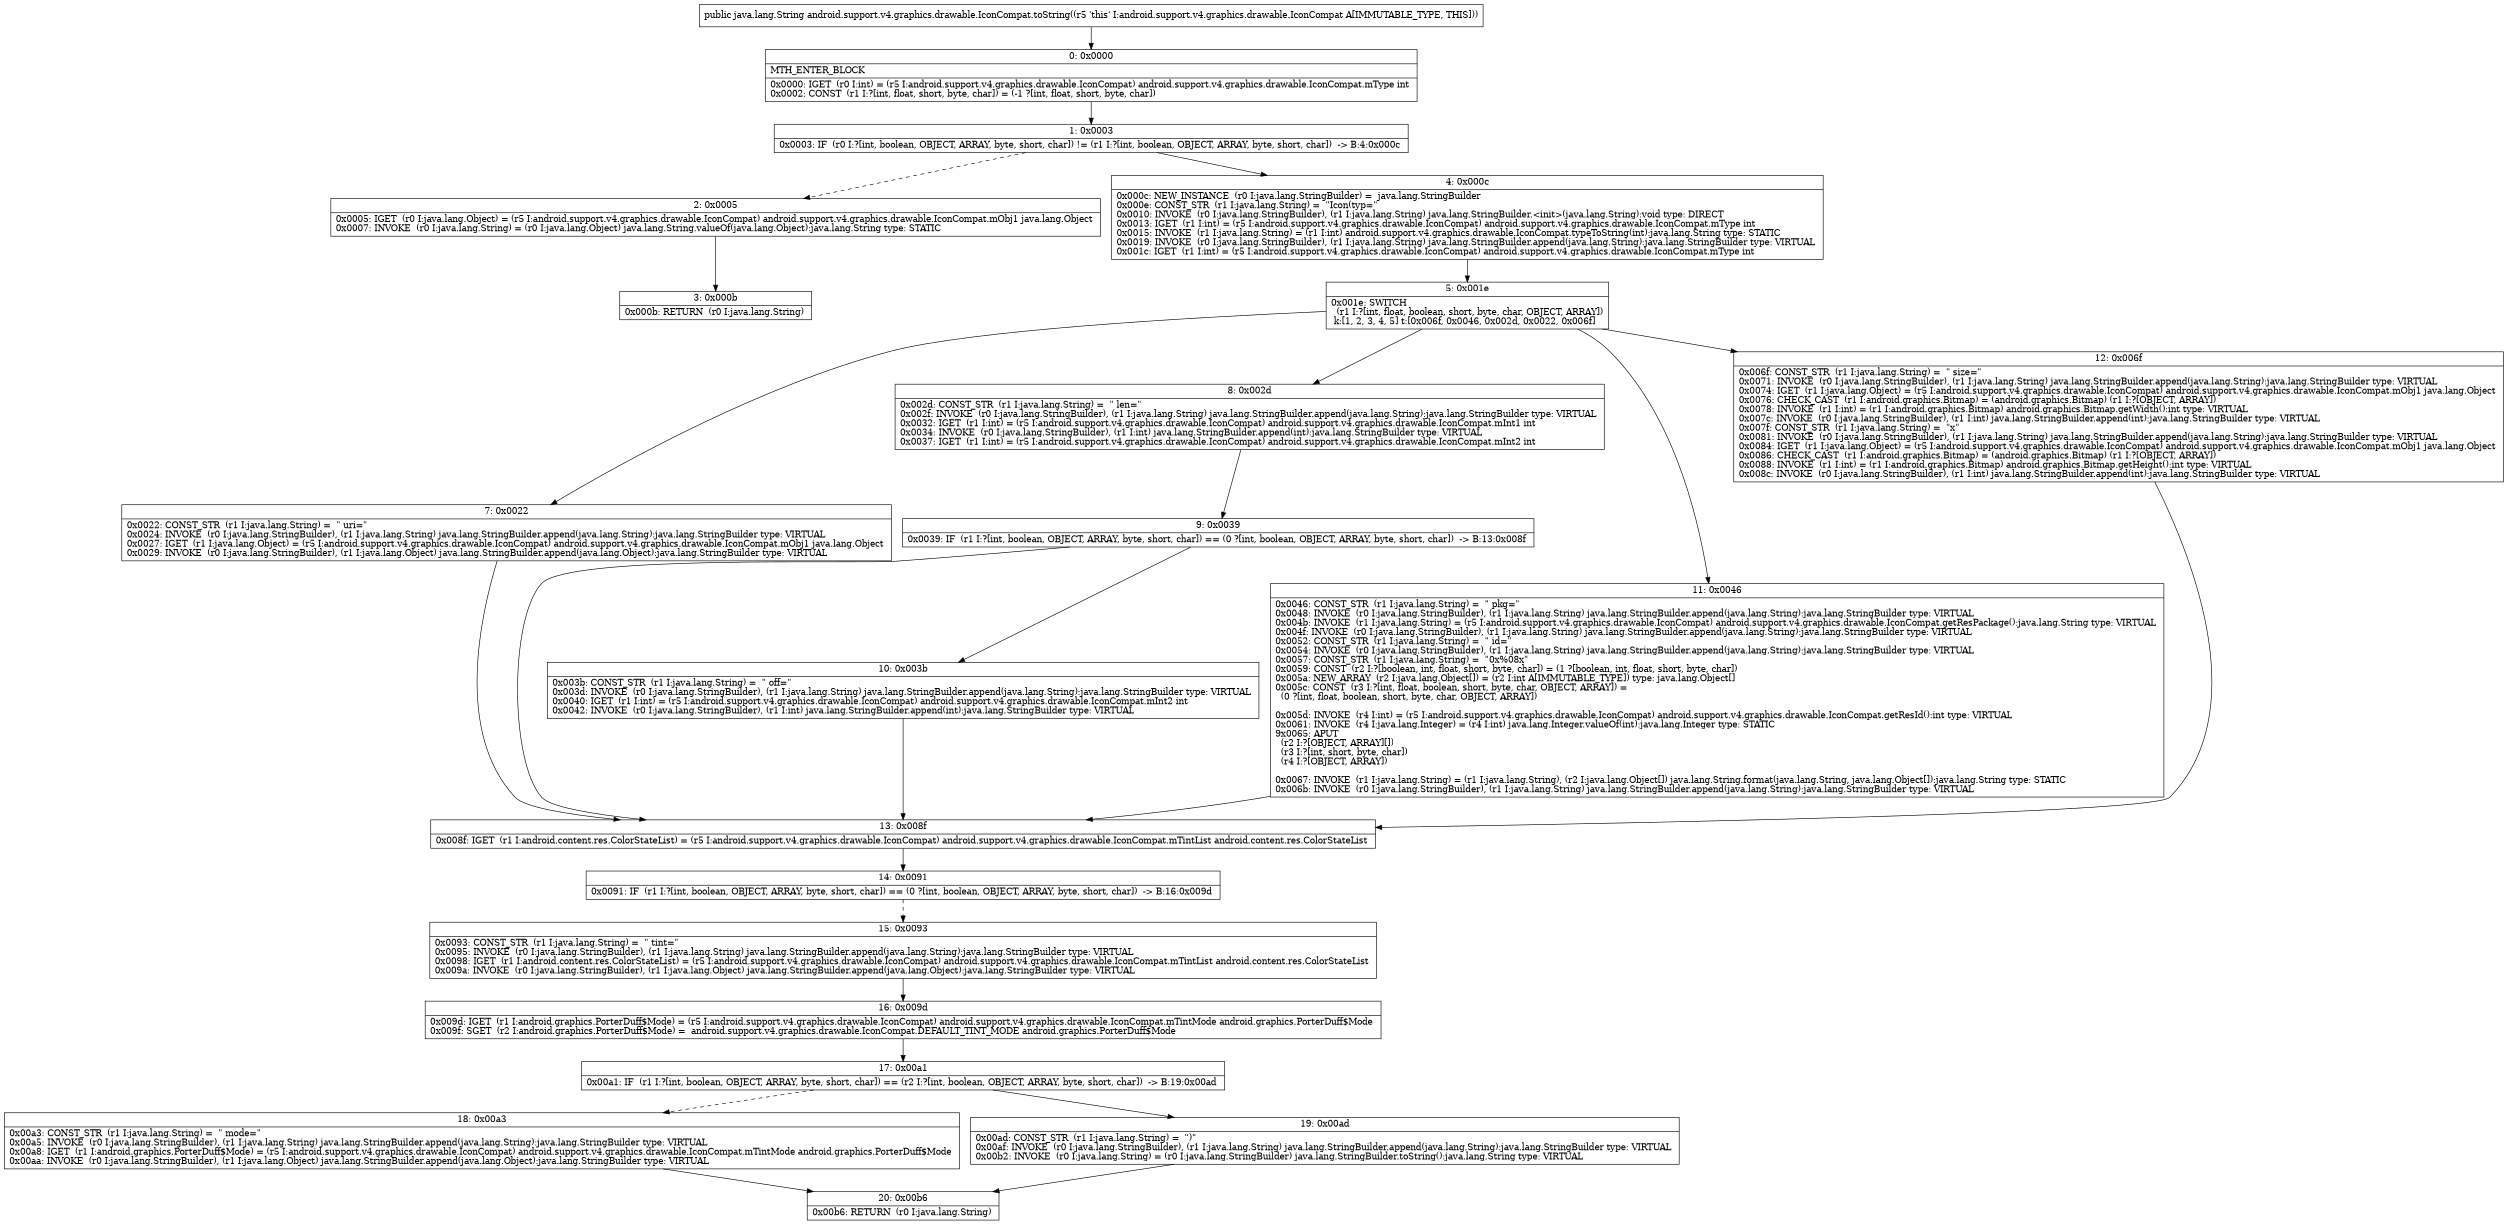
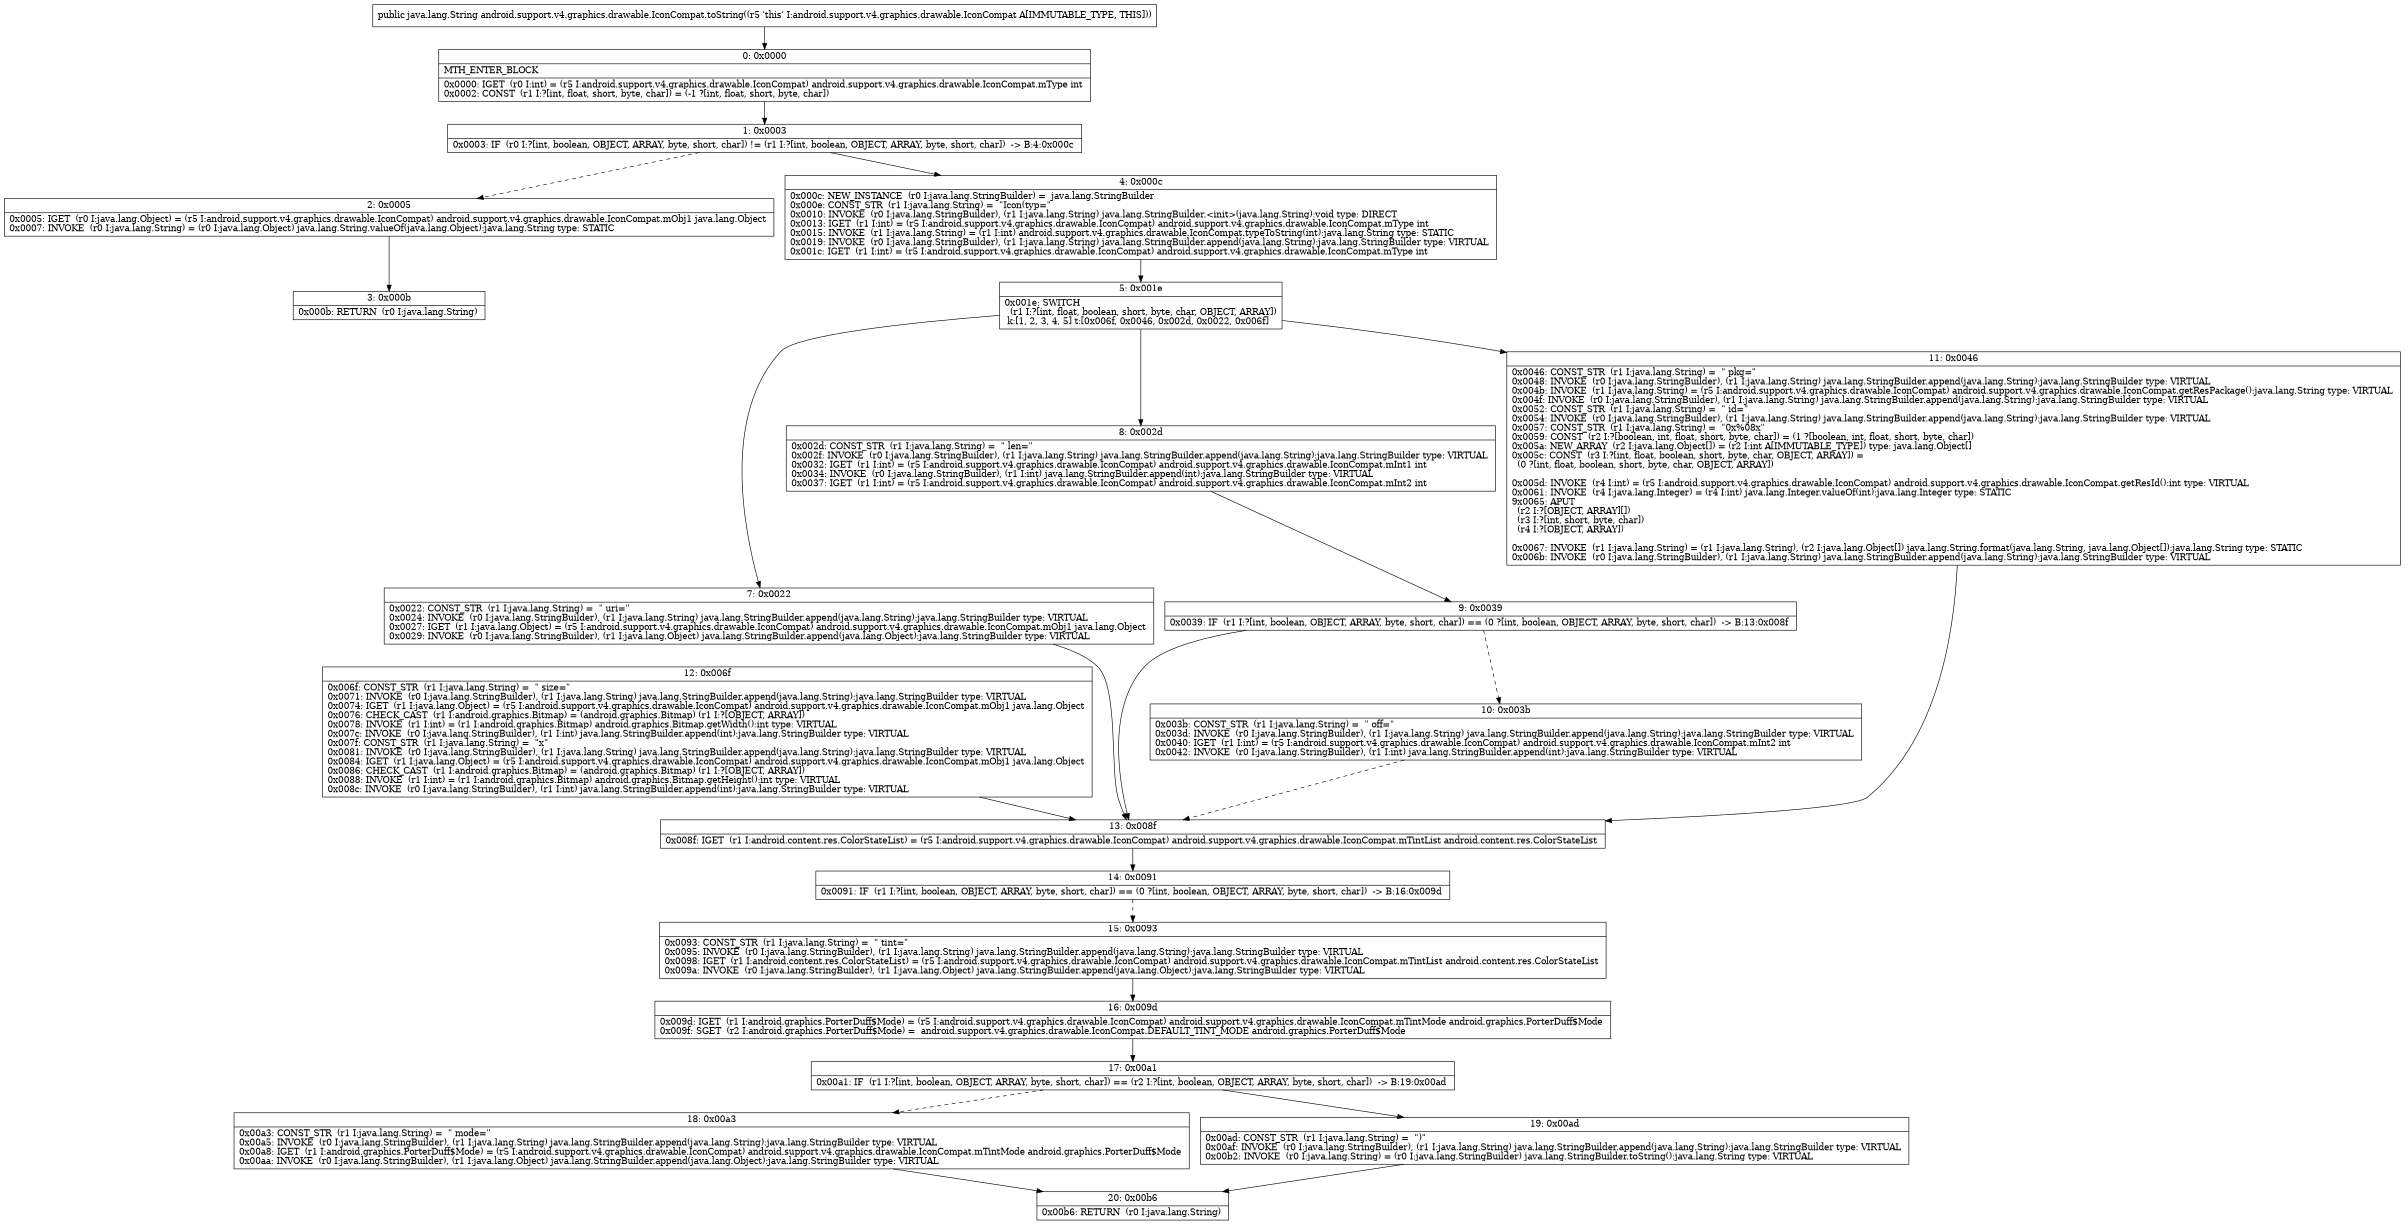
edge "5: 0x001e" -> "12: 0x006f": removed
edge "9: 0x0039" -> "10: 0x003b": style solid -> dashed
edge "10: 0x003b" -> "13: 0x008f": style solid -> dashed
